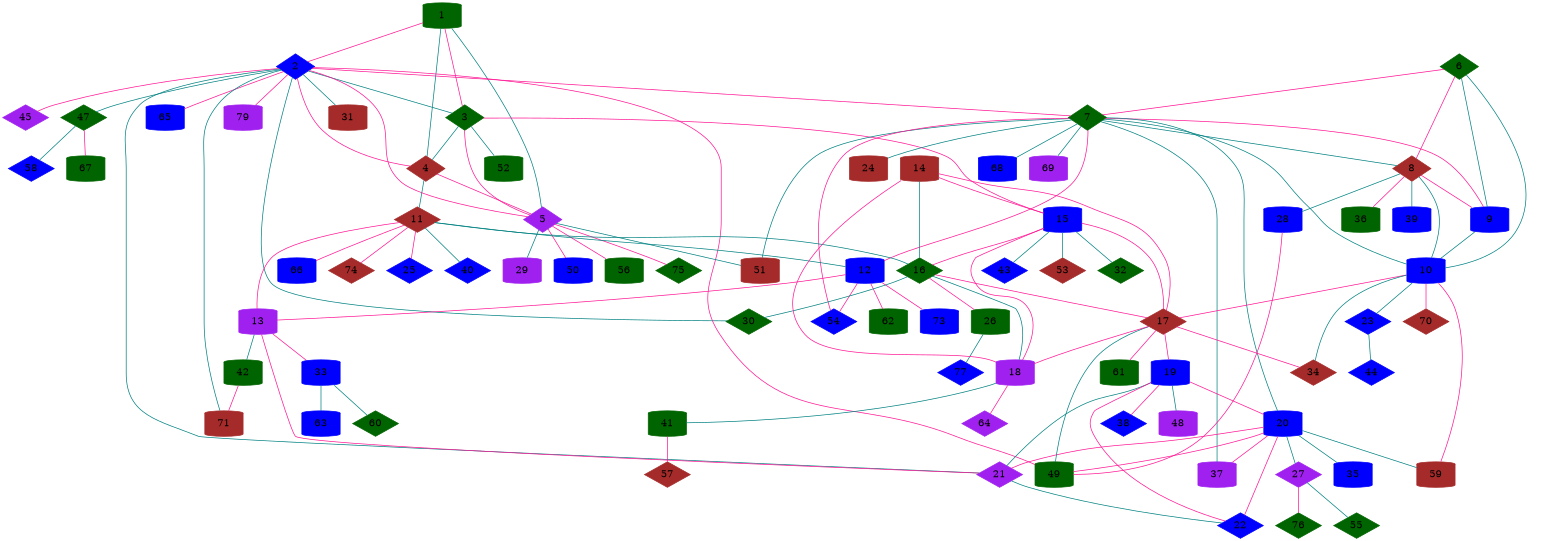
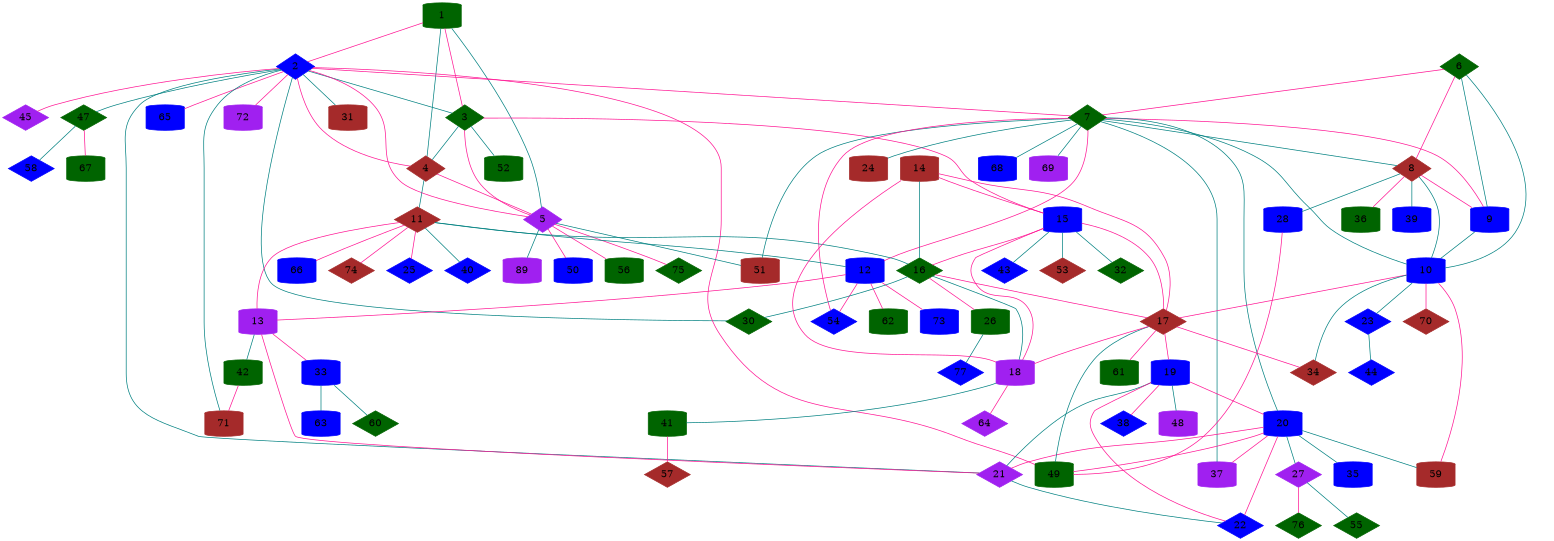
node "79": label "79" -> "72"
node "29": label "29" -> "89"
